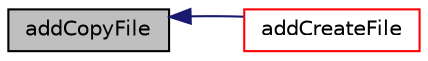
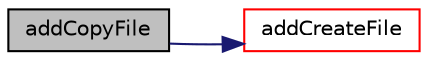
edge "addCreateFile" -> "addCopyFile": reversed
